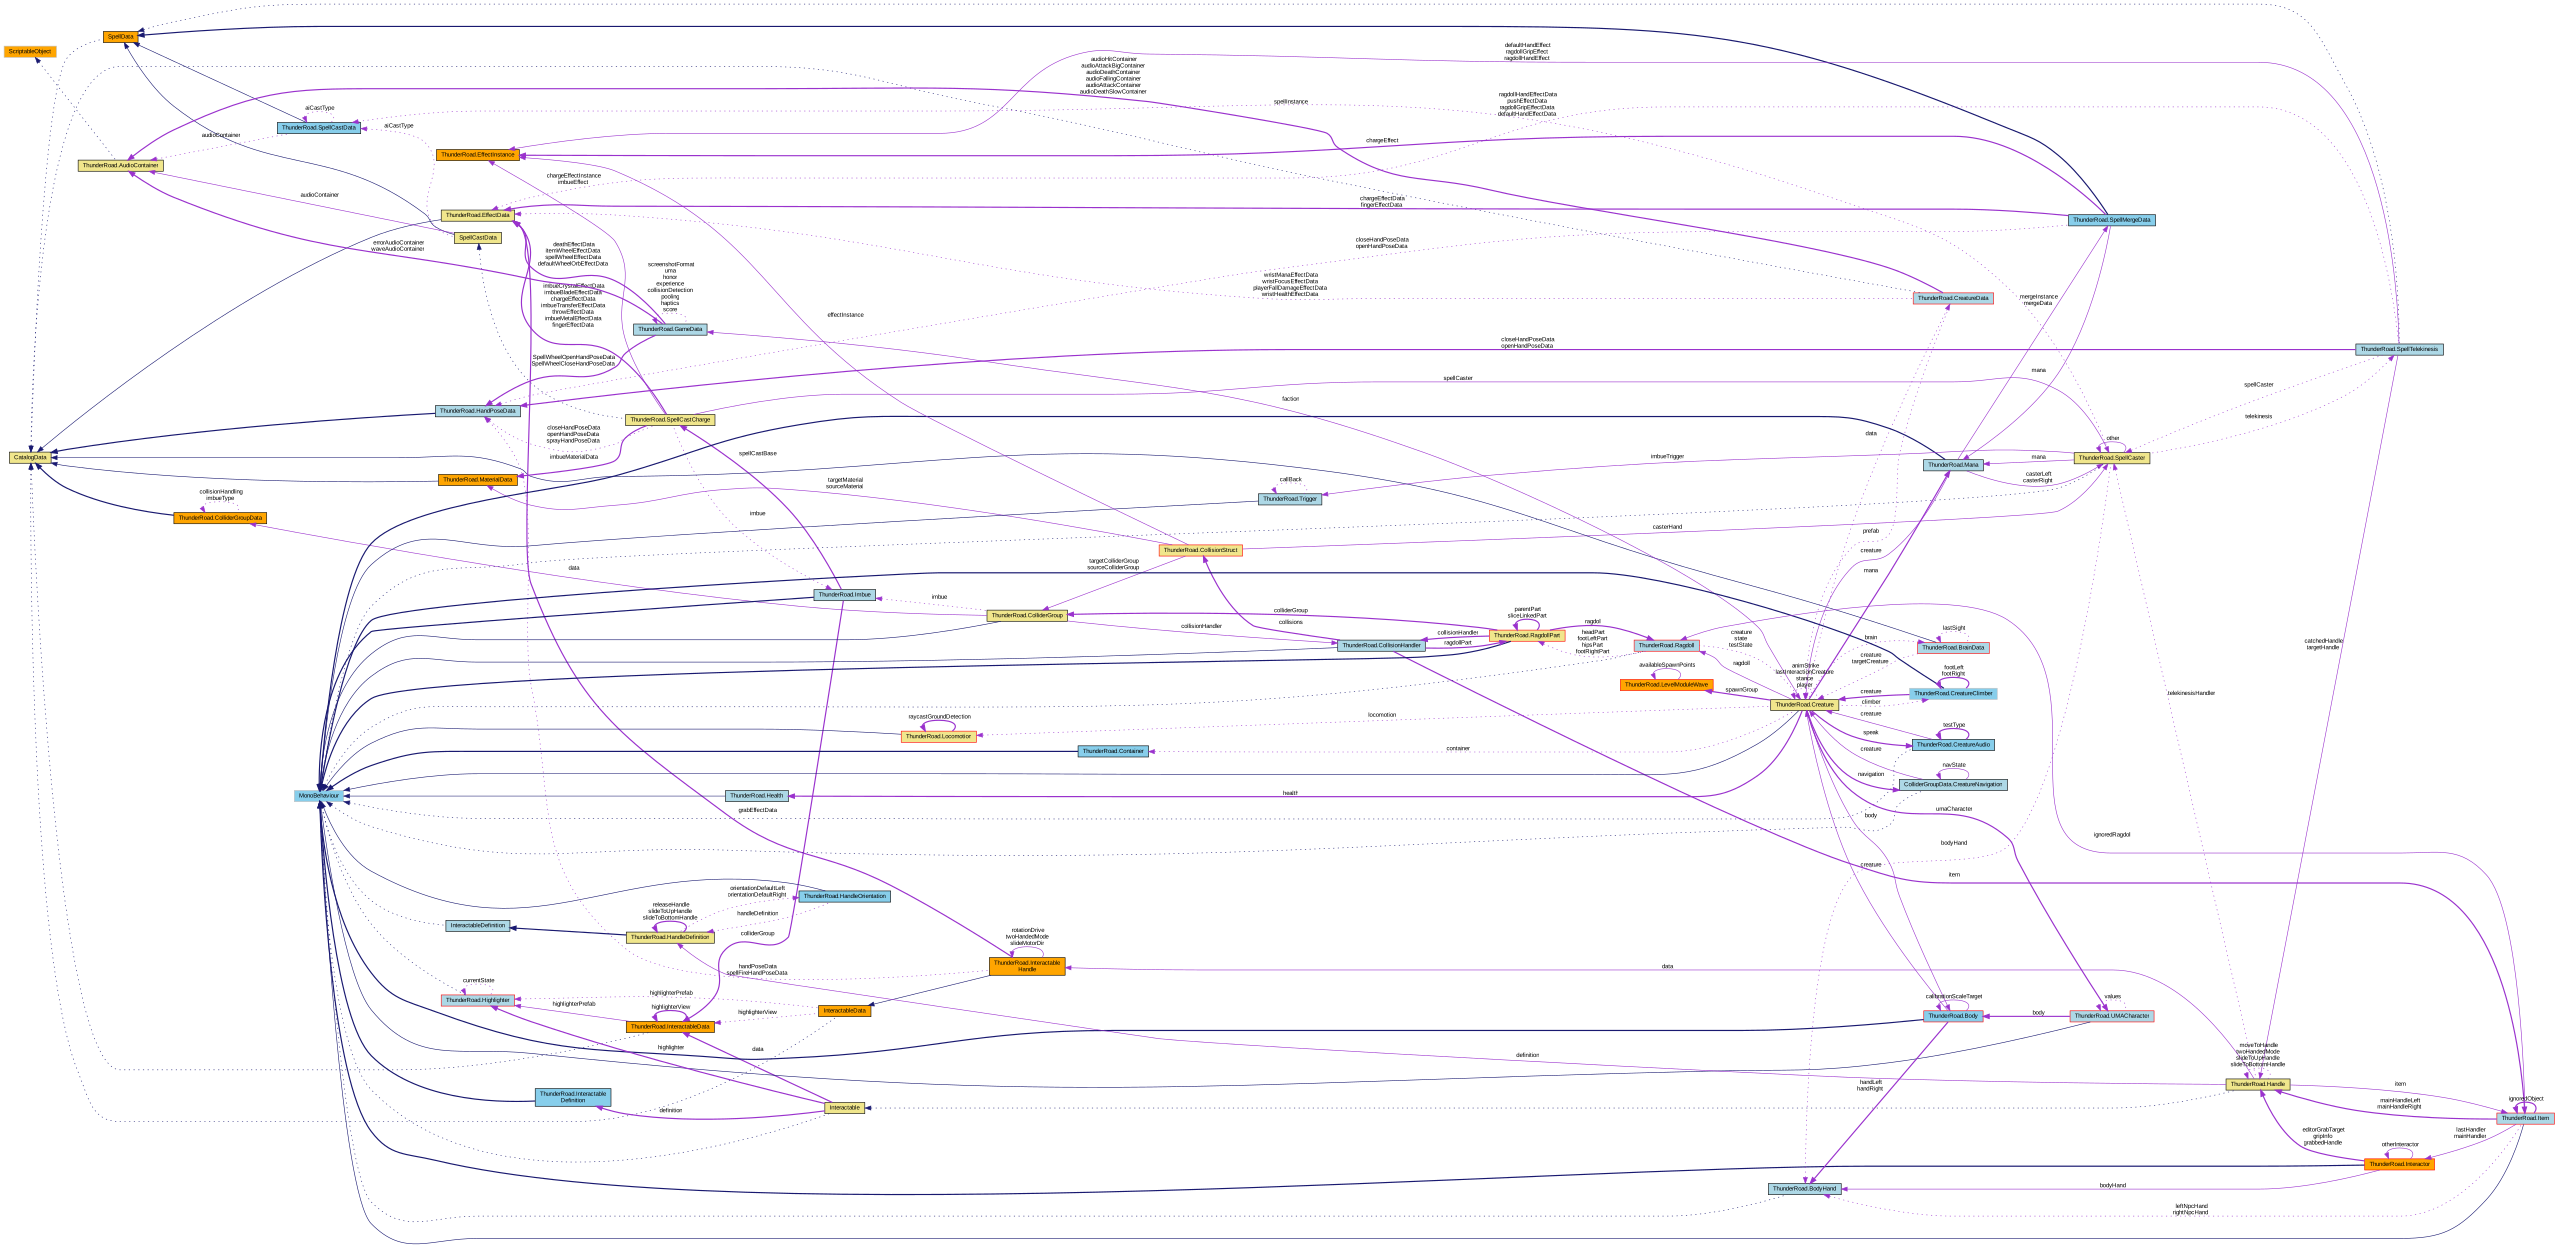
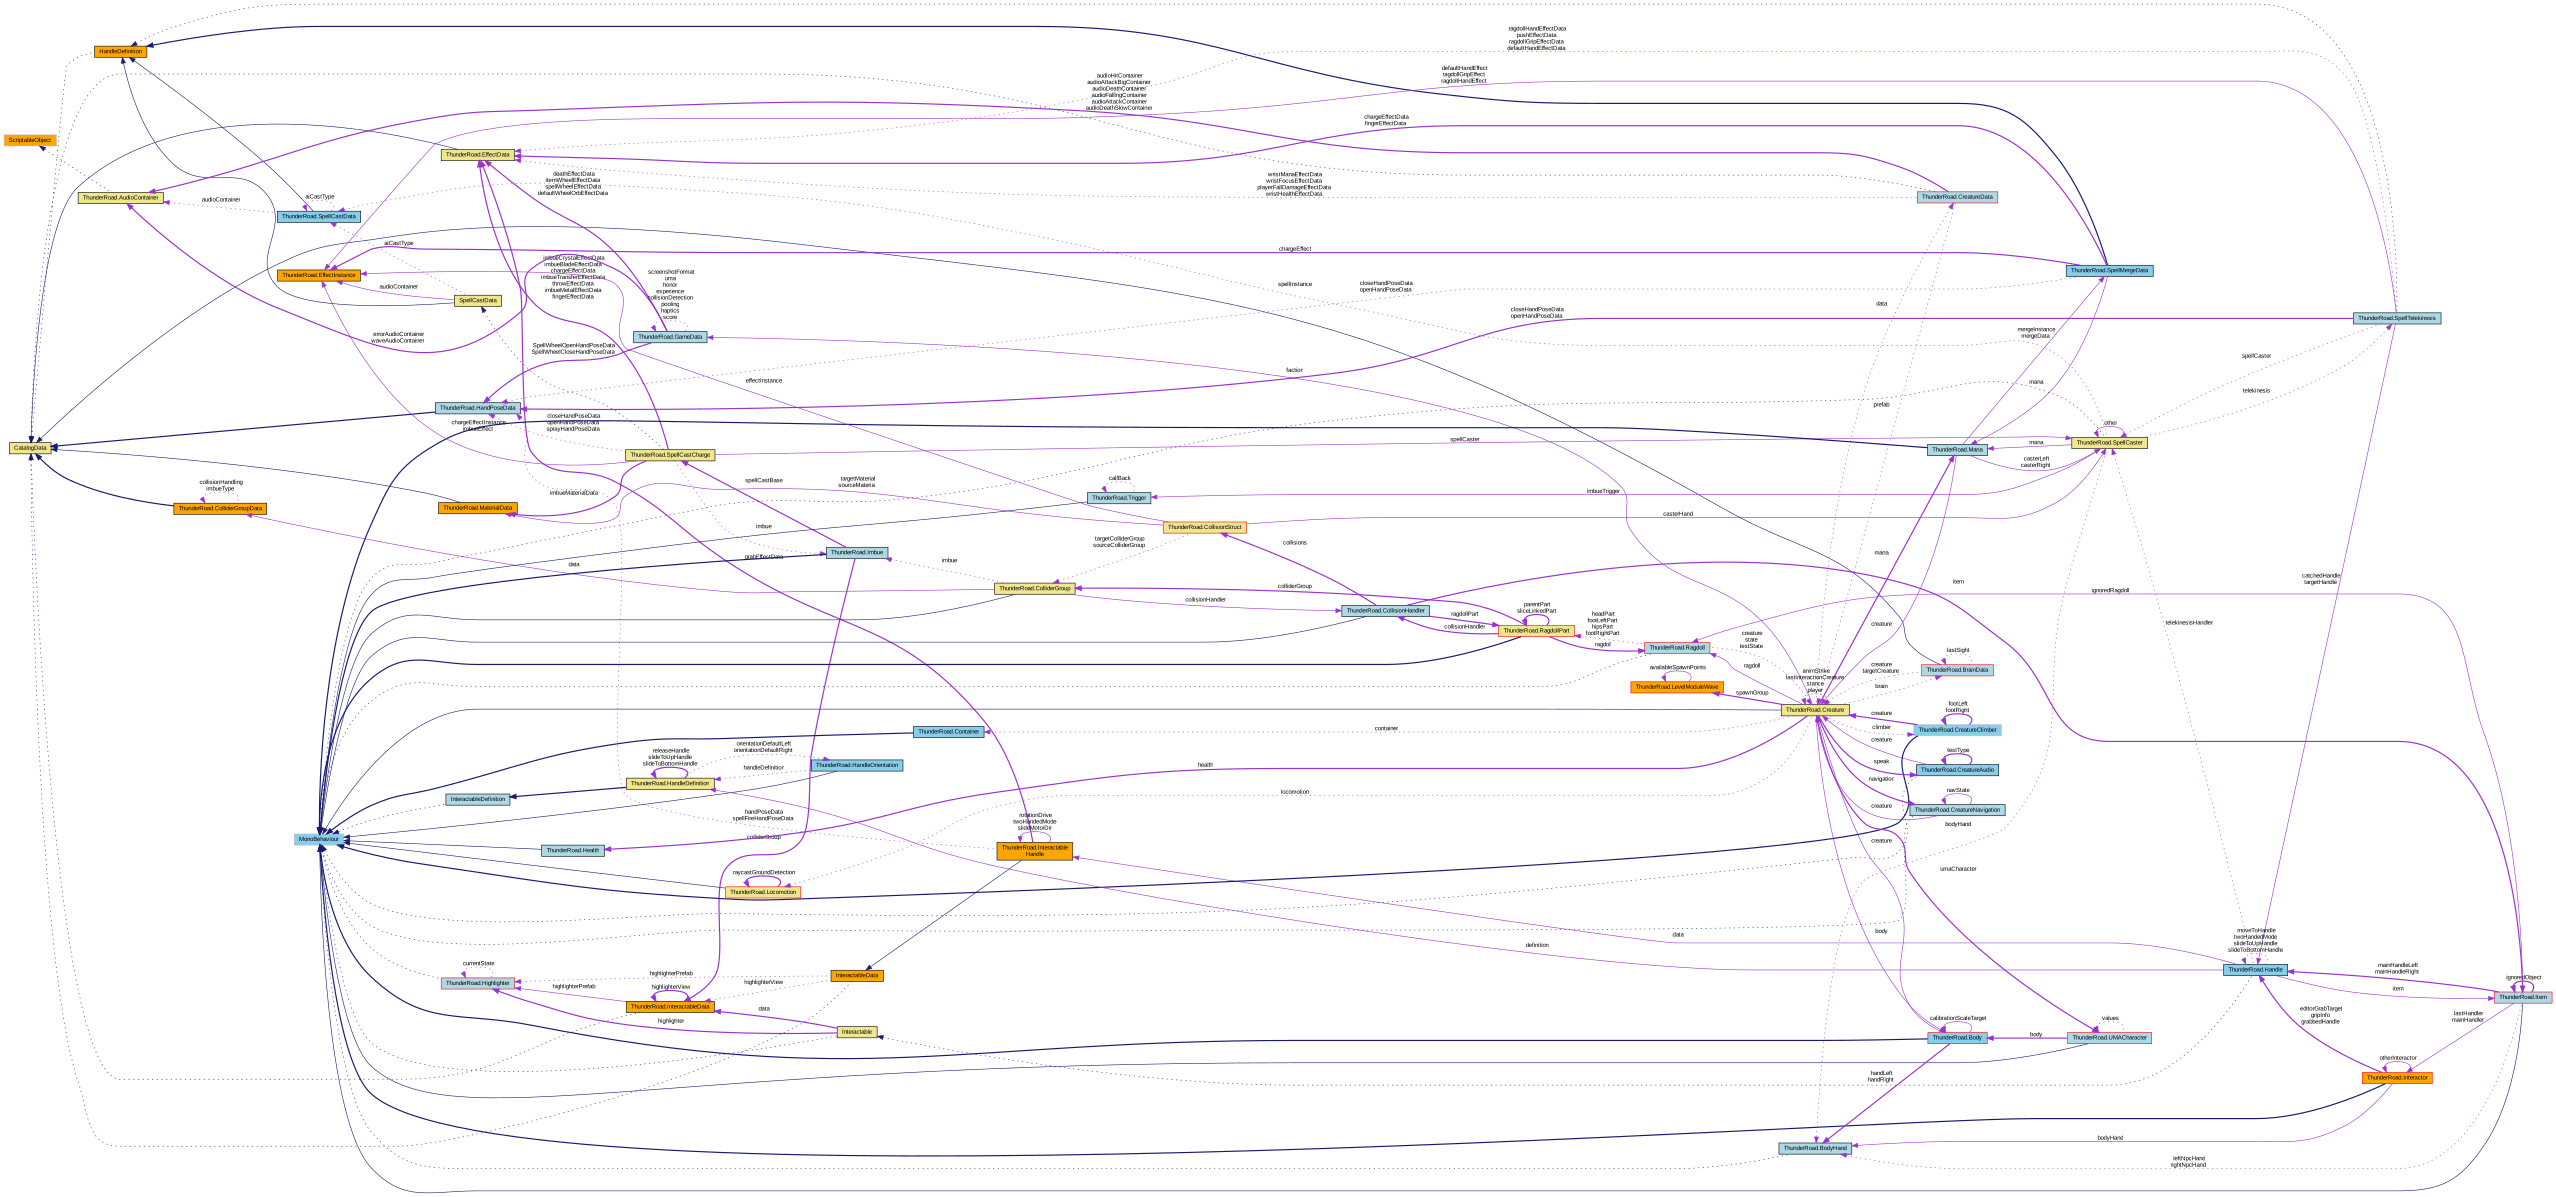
node "SpellData": label "SpellData" -> "HandleDefinition"
edge "SpellCastData" -> "ThunderRoad.AudioContainer": now "SpellCastData" -> "ThunderRoad.EffectInstance"
edge "ThunderRoad.CollisionStruct" -> "ThunderRoad.ColliderGroup": style solid -> dotted
node "ColliderGroupData.CreatureNavigation": label "ColliderGroupData.CreatureNavigation" -> "ThunderRoad.CreatureNavigation"
node "ThunderRoad.Handle": fillcolor khaki -> skyblue
node "ThunderRoad.Interactable Definition": removed
